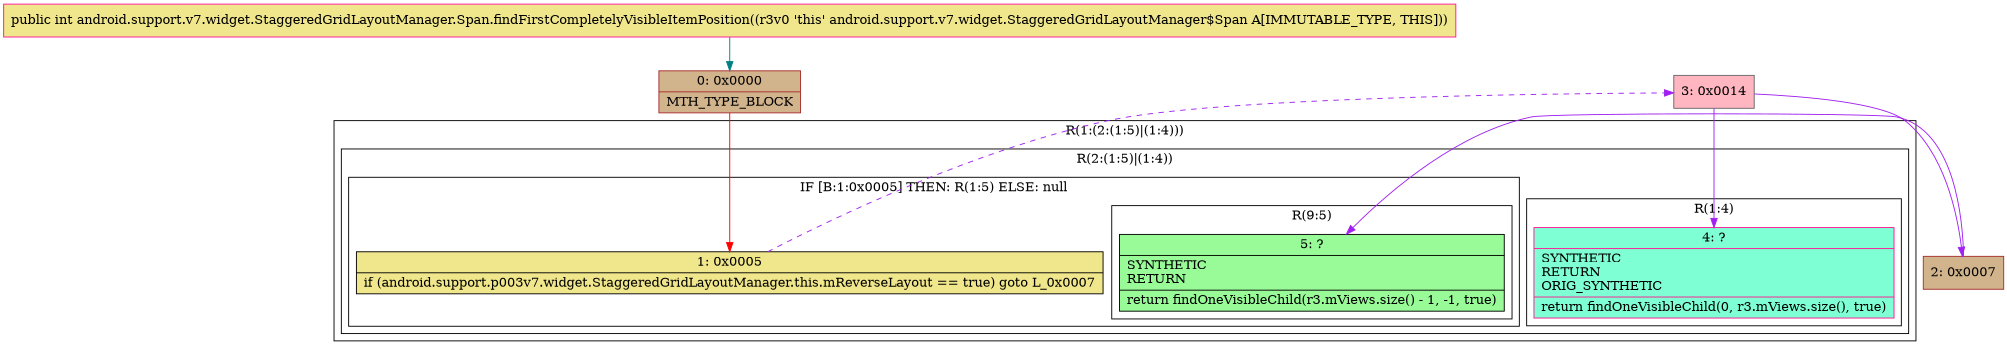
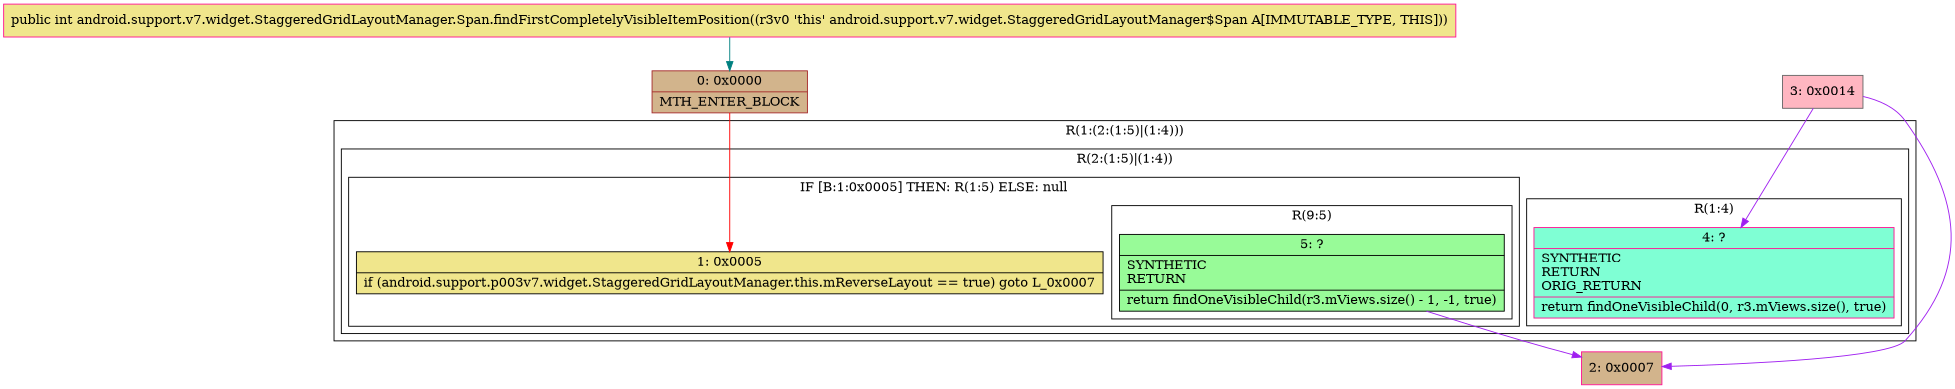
node "0: 0x0000": text "MTH_TYPE_BLOCK" -> "MTH_ENTER_BLOCK"
edge "1: 0x0005" -> "3: 0x0014": removed
edge "2: 0x0007" -> "5: ?": reversed
node "2: 0x0007": color brown -> deeppink
node "4: ?": text "ORIG_SYNTHETIC" -> "ORIG_RETURN"
